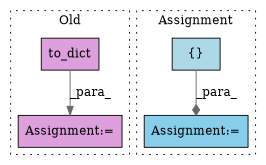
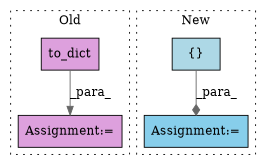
cluster "Assignment": label "Assignment" -> "New"
